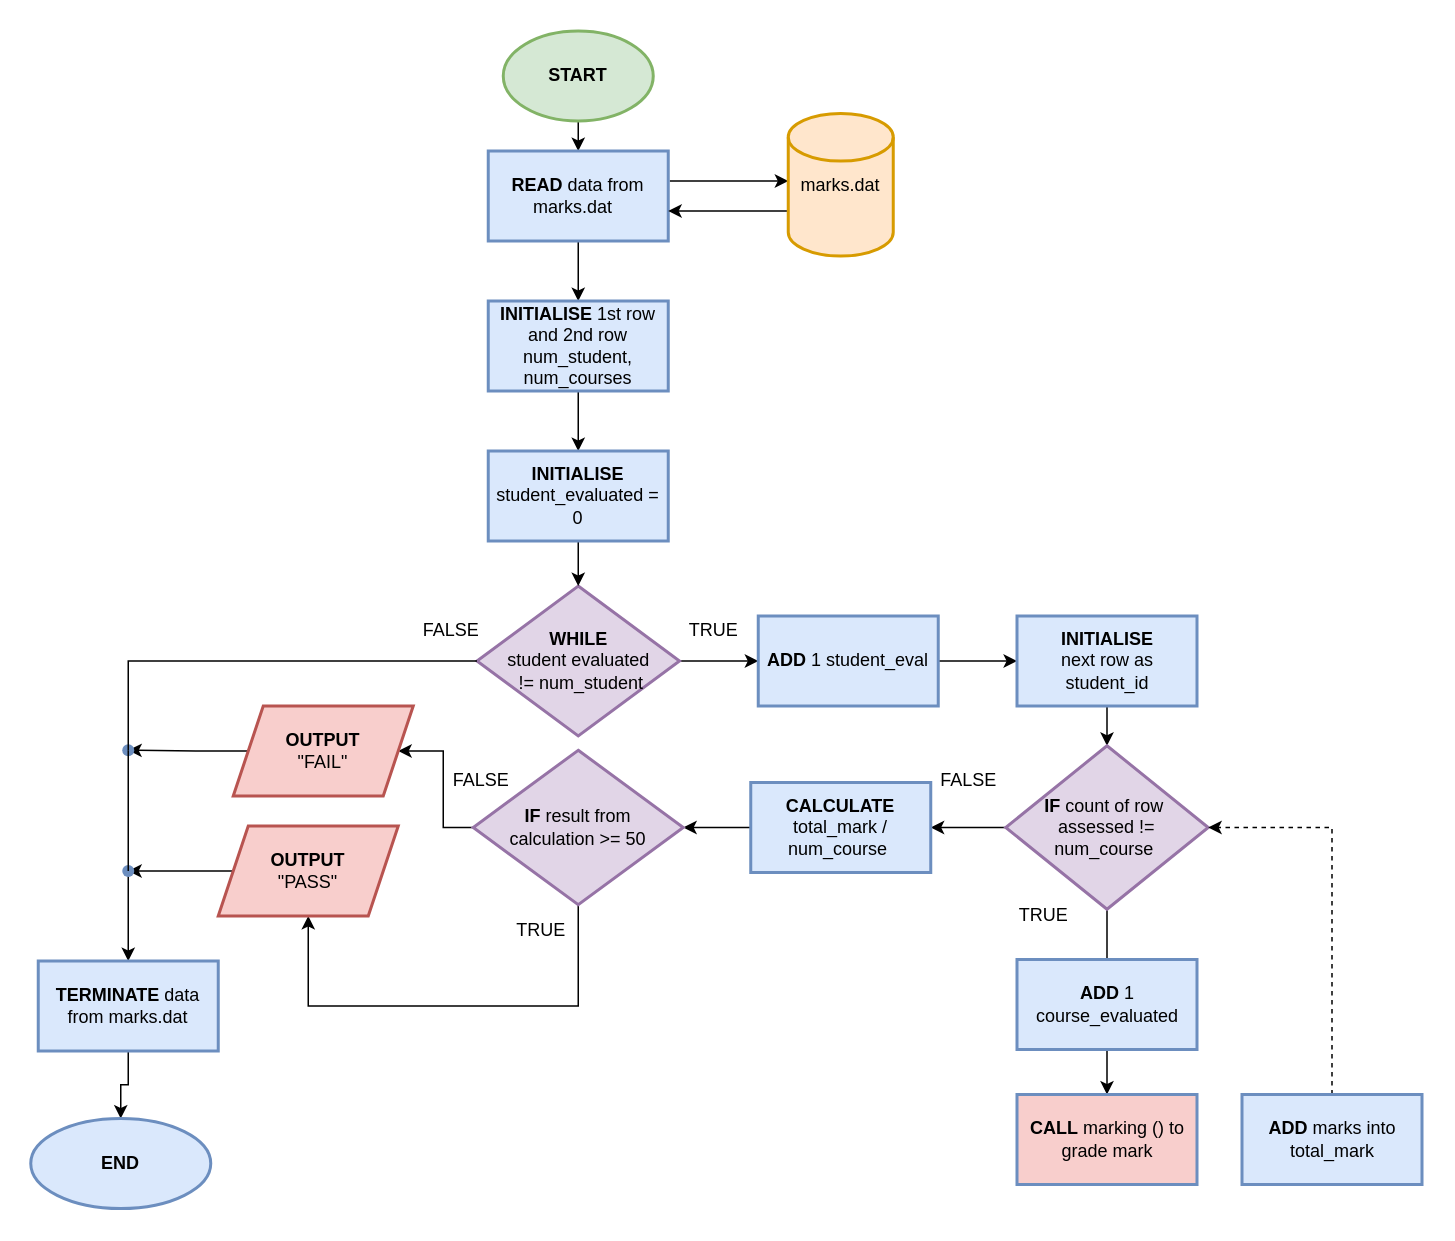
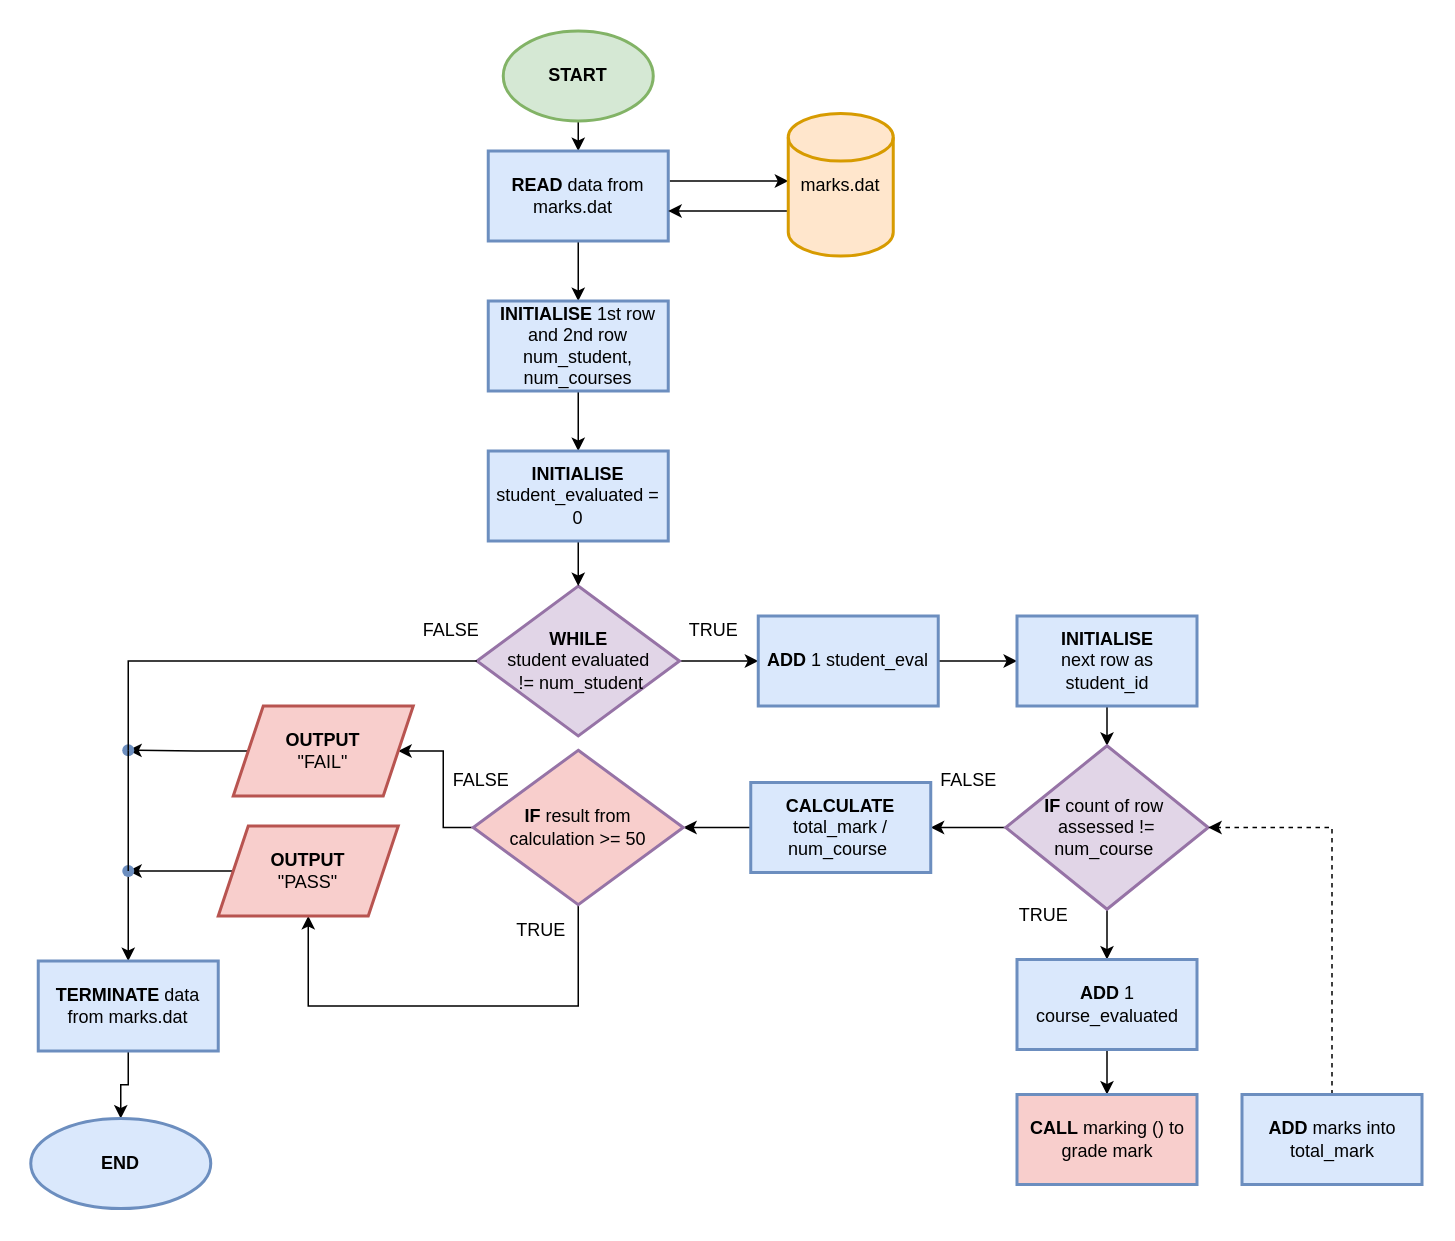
node "IF result from calculation >= 50": fillcolor #e1d5e7 -> #f8cecc
edge "IF count of row assessed != num_course" -- "ADD 1 course_evaluated": arrowhead none -> classic
